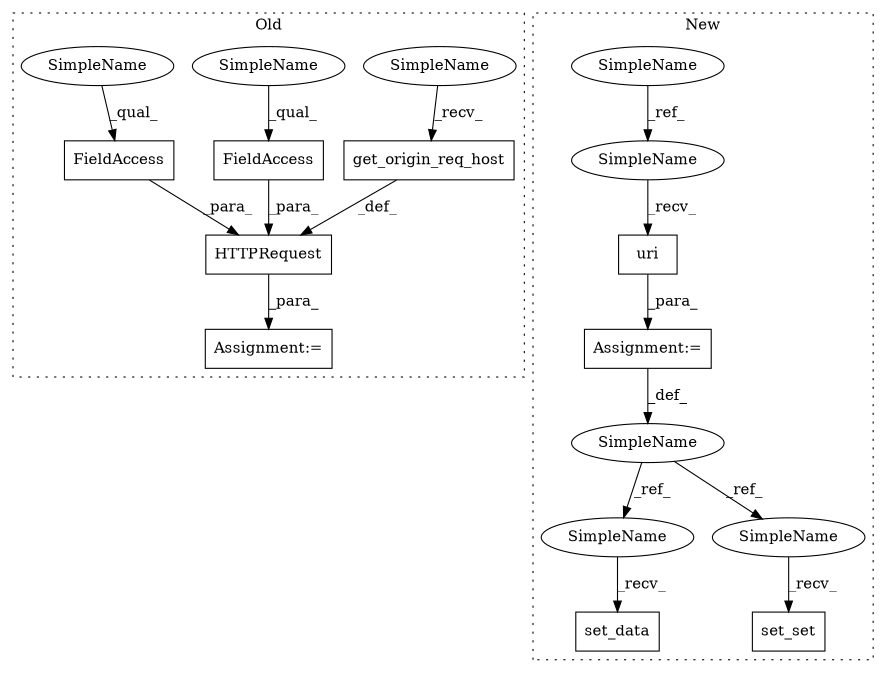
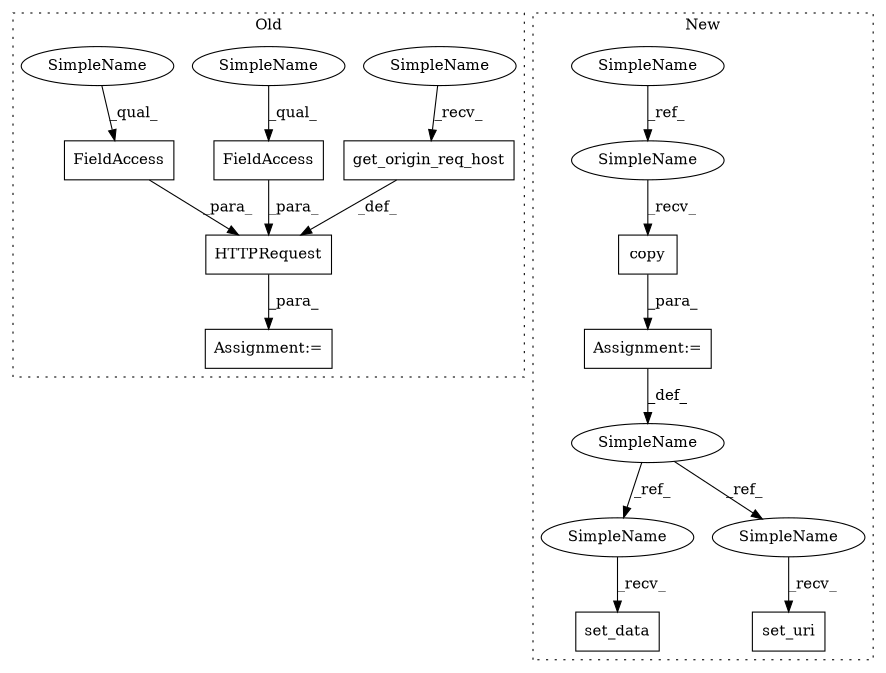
node "uri": label "uri" -> "copy"
node "set_set": label "set_set" -> "set_uri"
